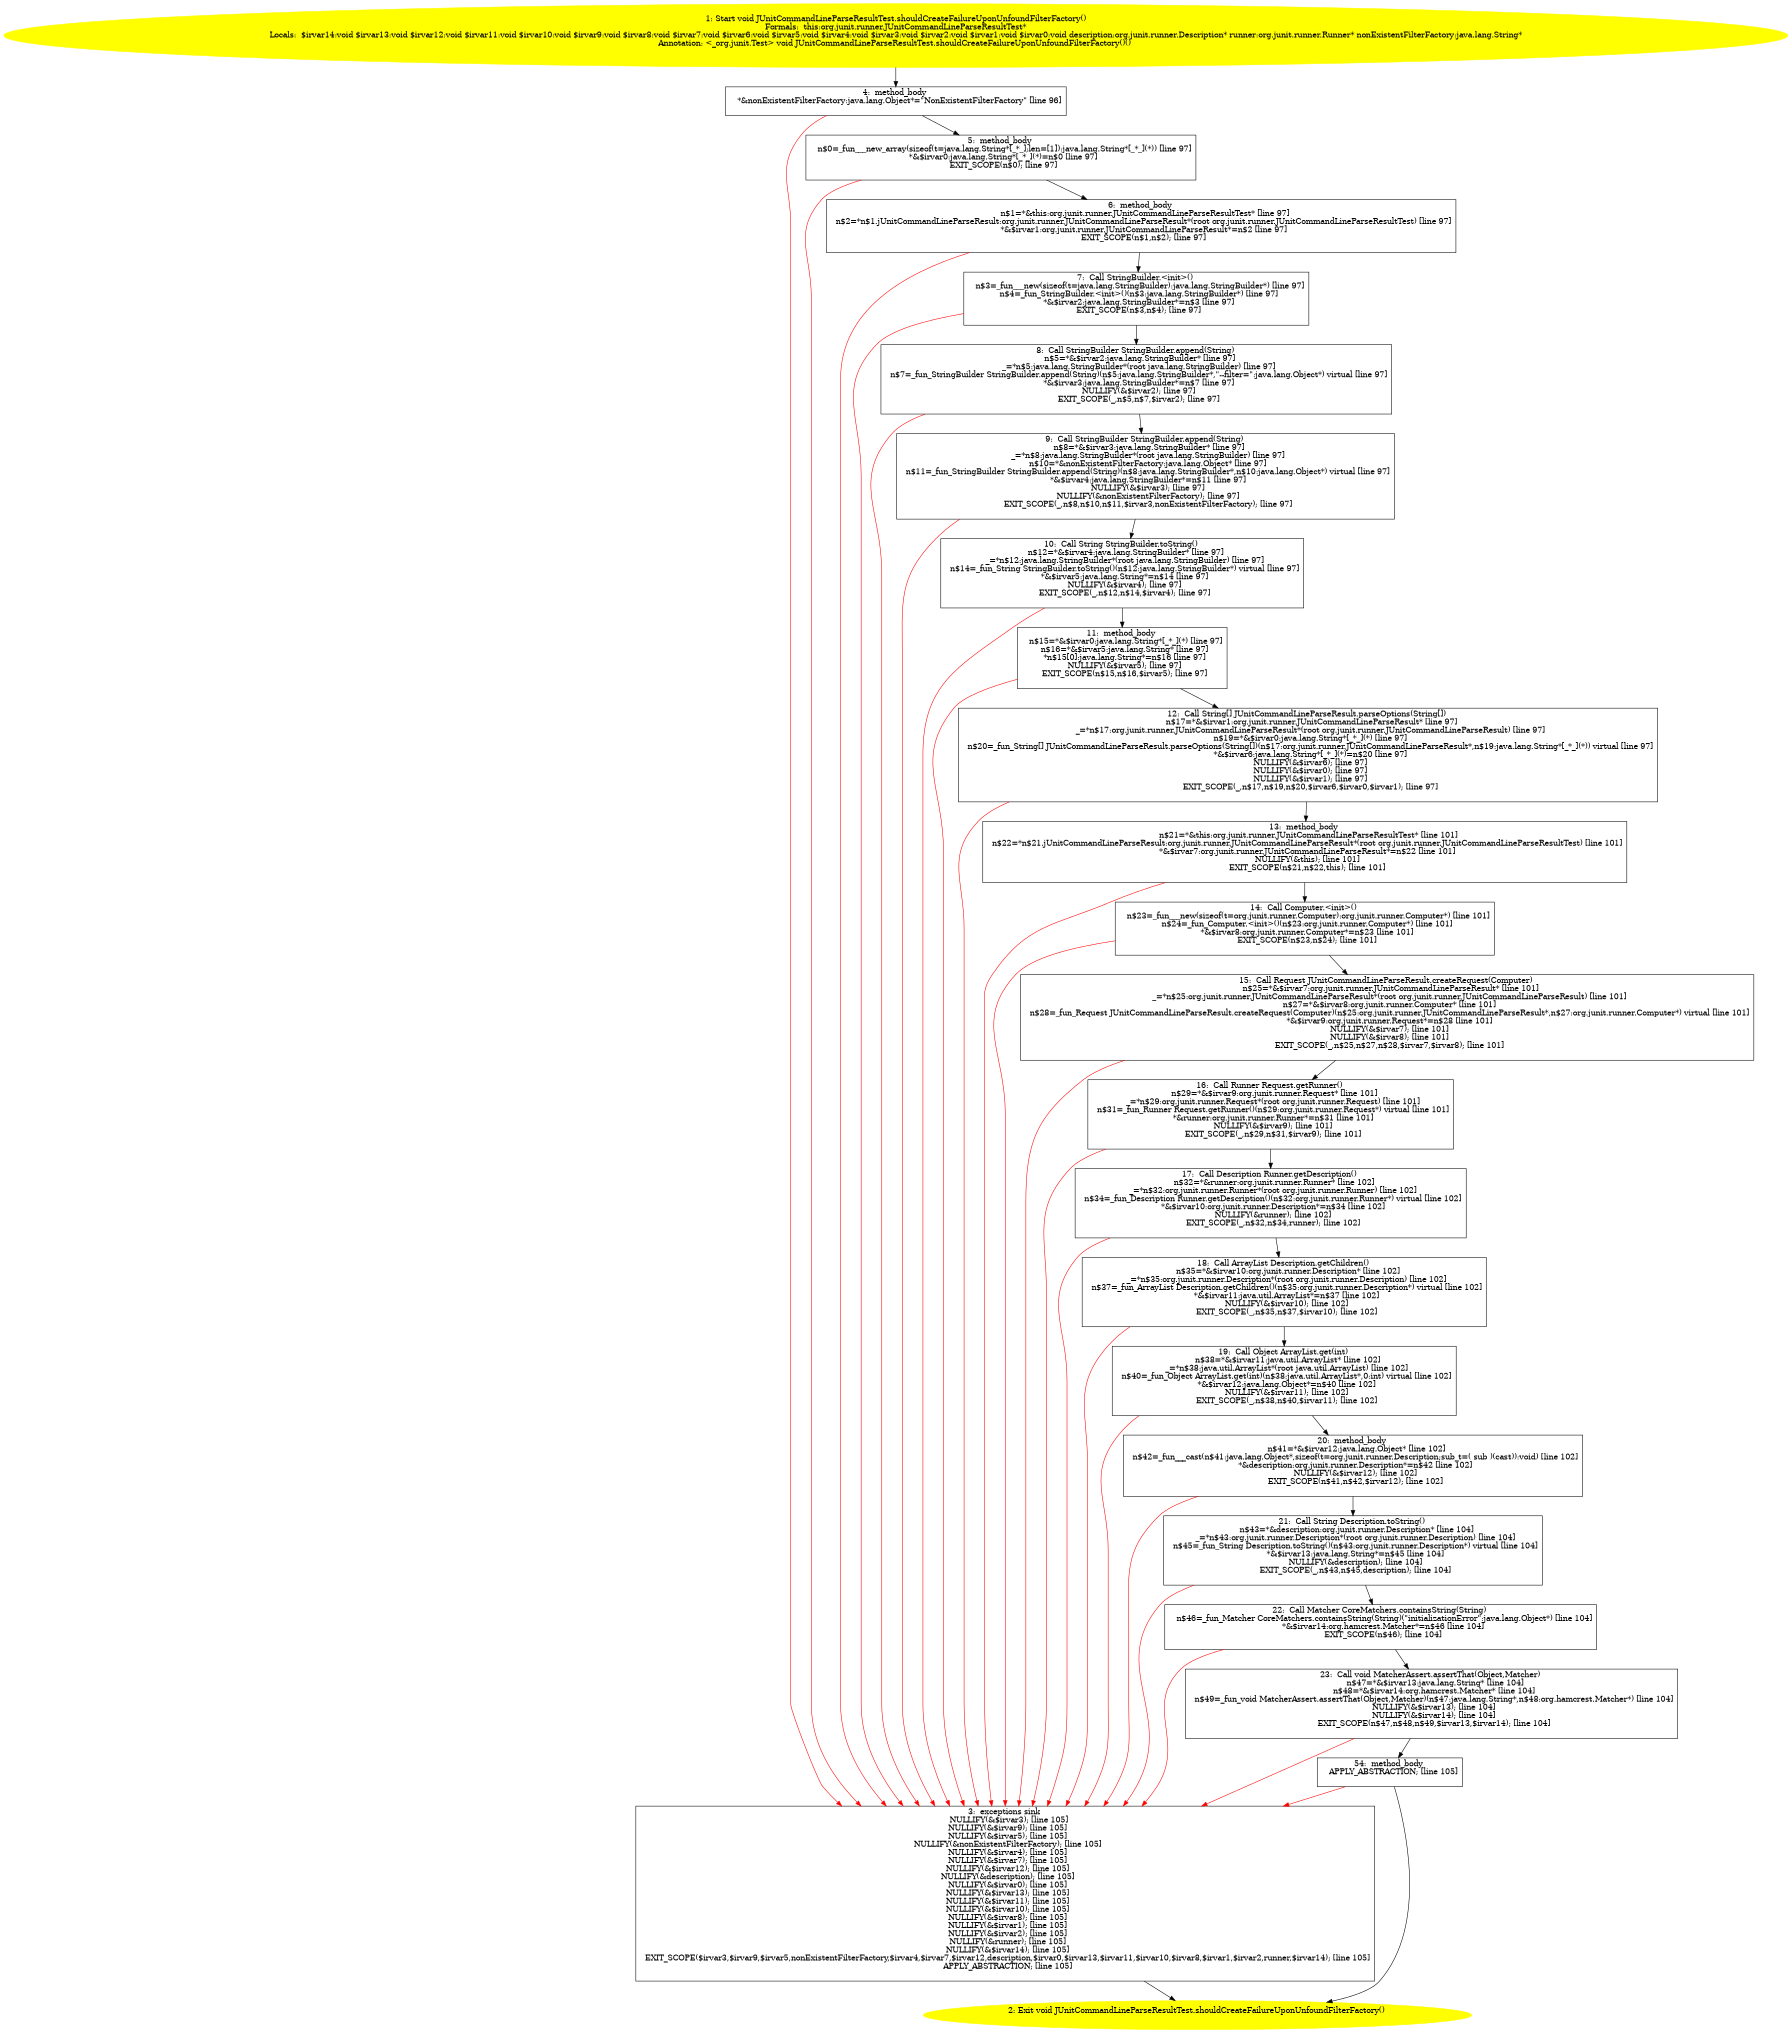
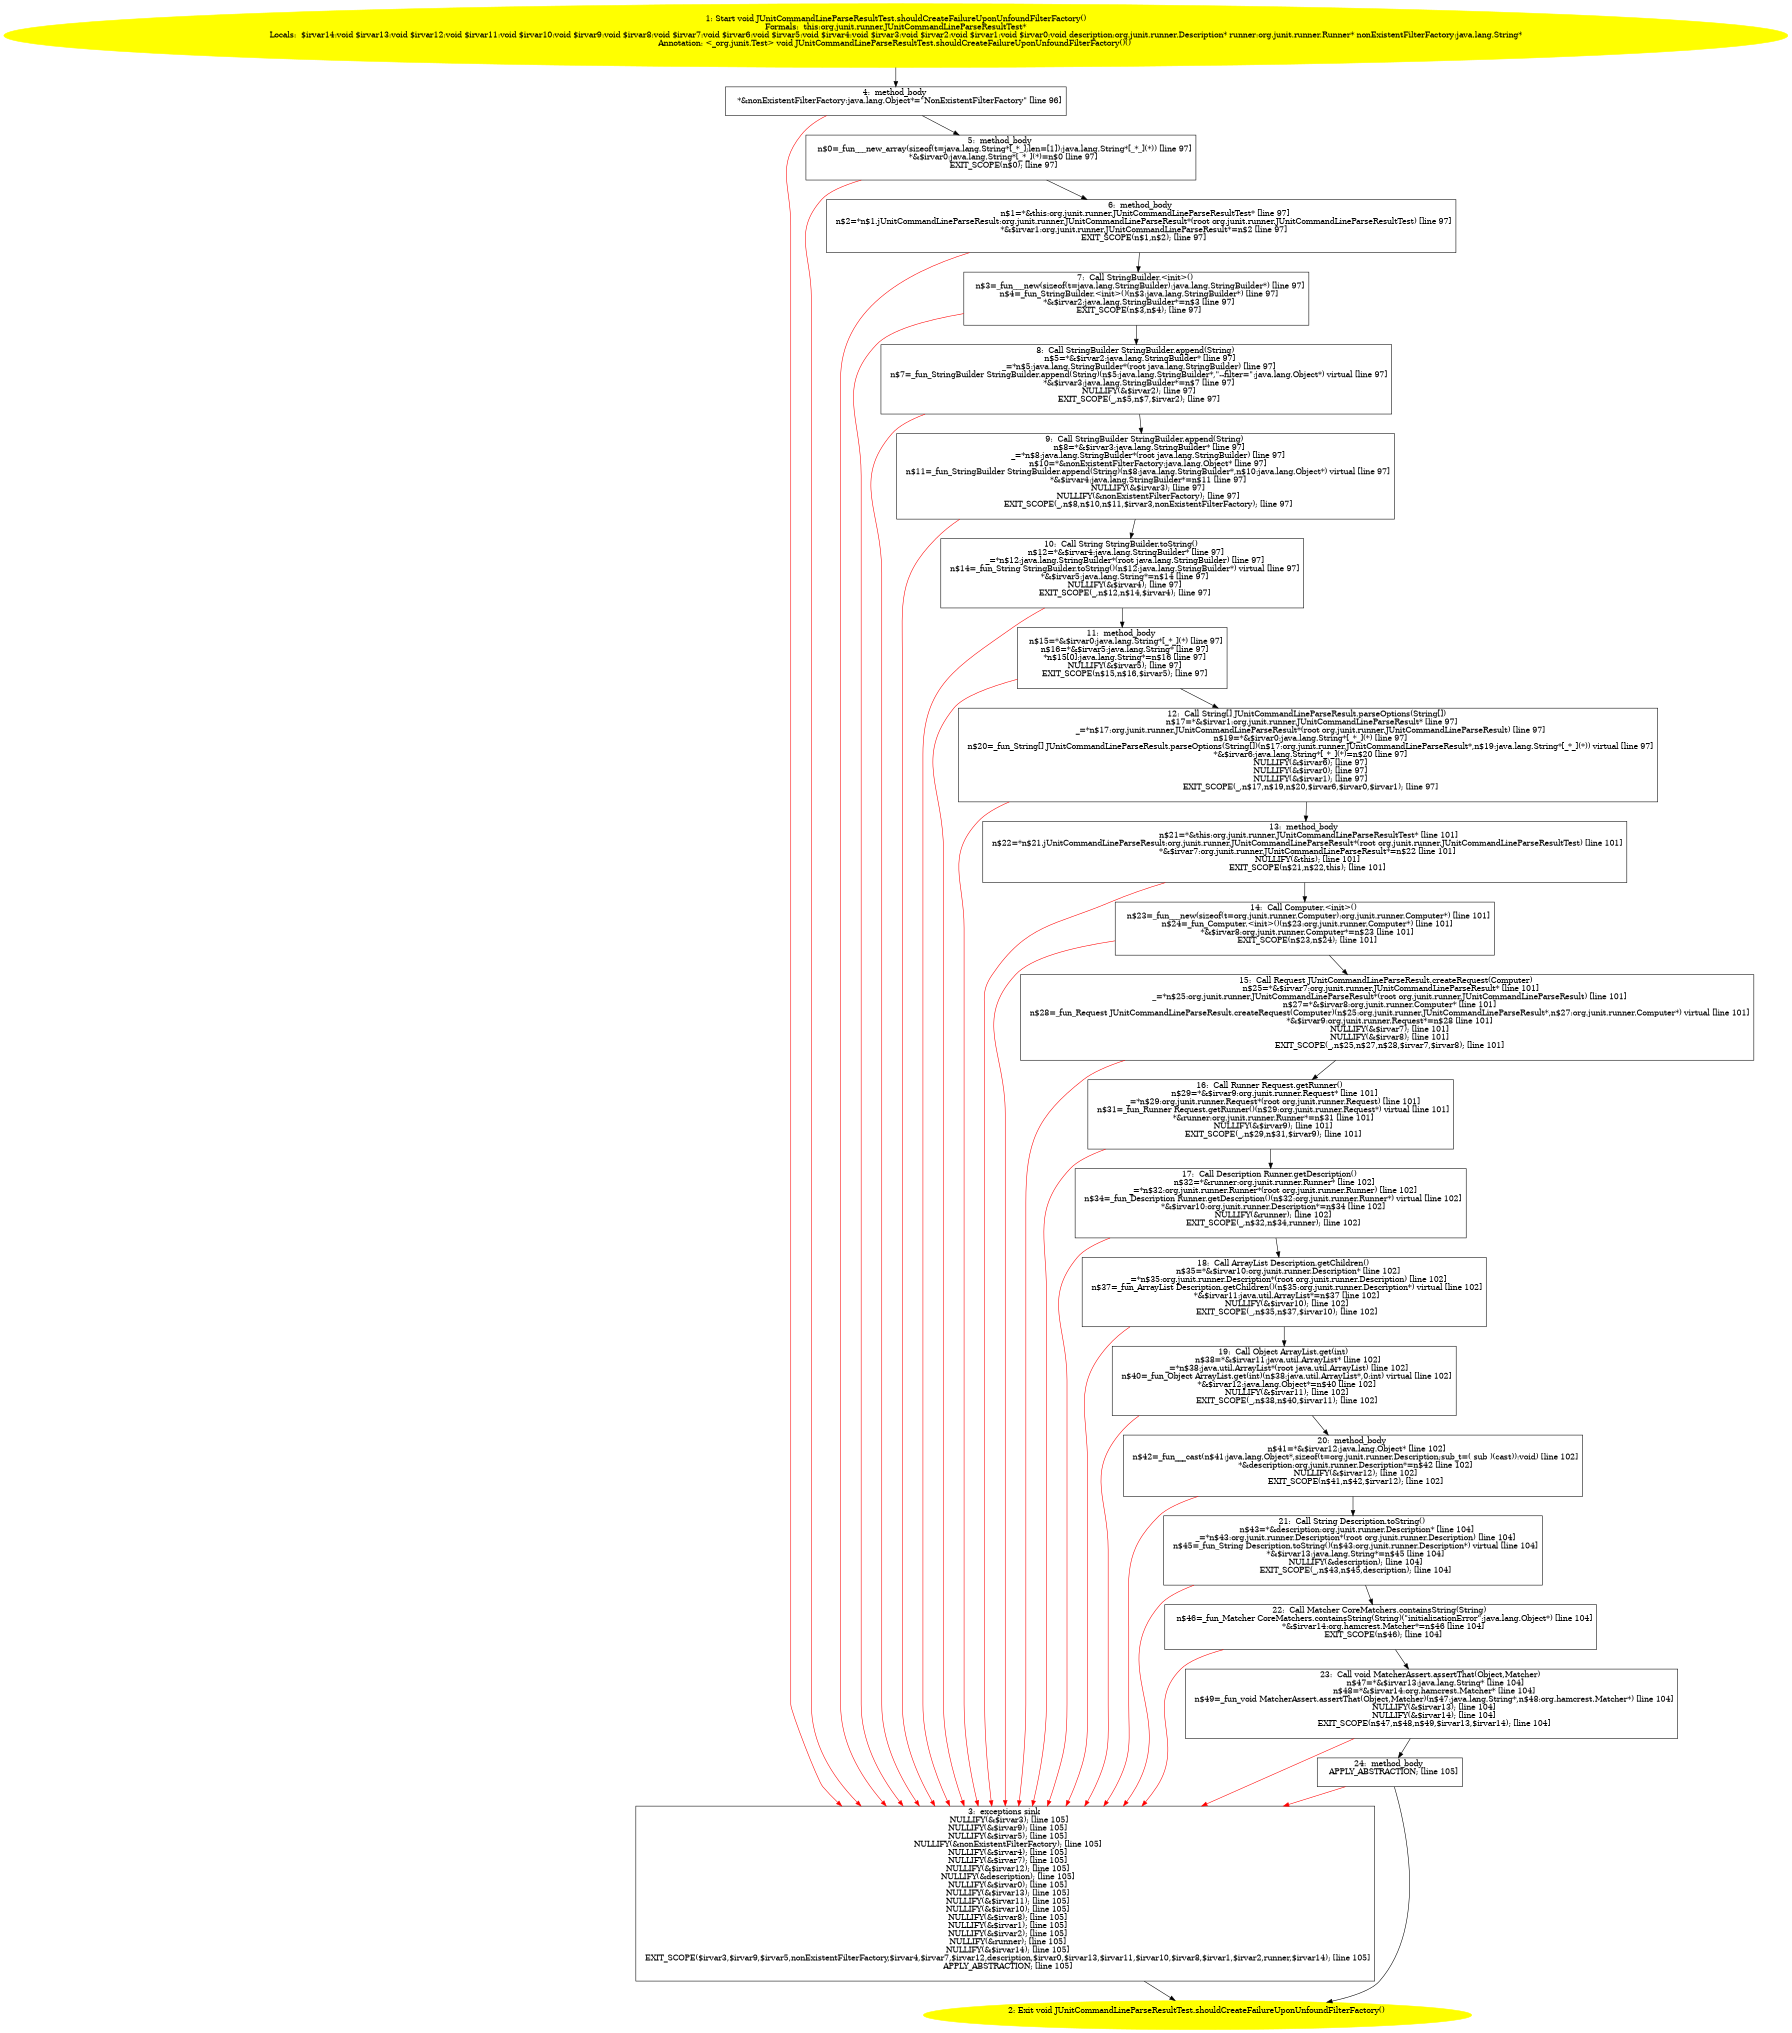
node "54:  method_body APPLY_ABSTRACTION; [line 105]": label "54:  method_body APPLY_ABSTRACTION; [line 105]" -> "24:  method_body APPLY_ABSTRACTION; [line 105]"
